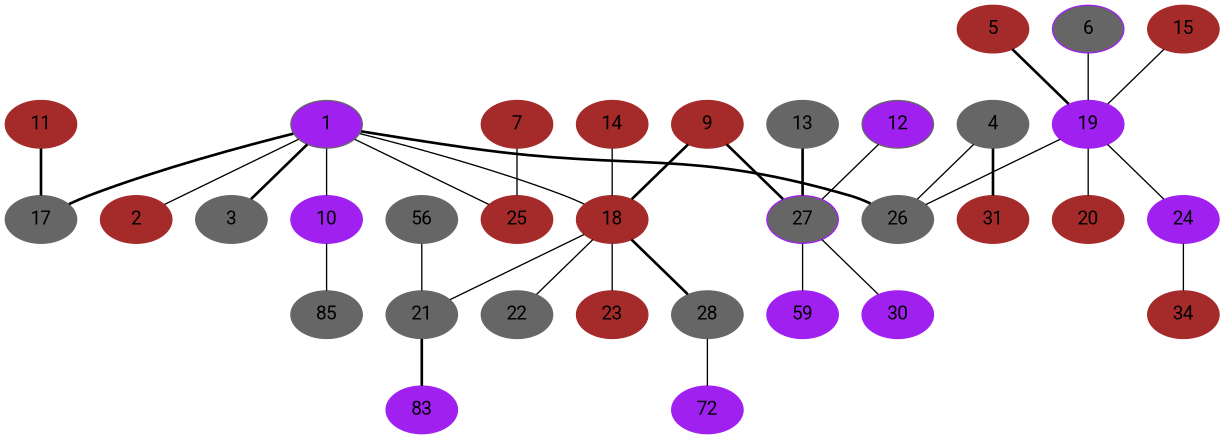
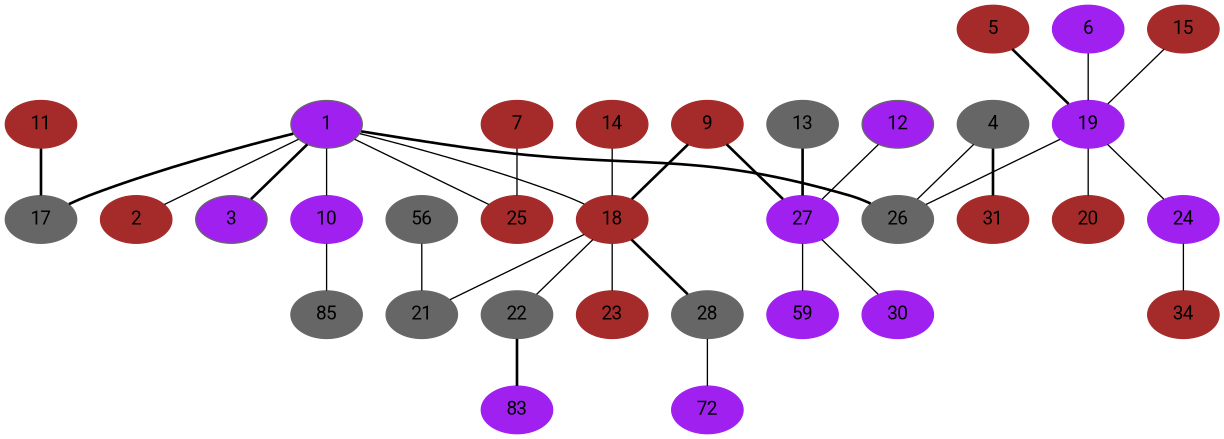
node "6": fillcolor gray40 -> purple
node "3": fillcolor gray40 -> purple
node "27": fillcolor gray40 -> purple
edge "21" -- "83": now "22" -- "83"
